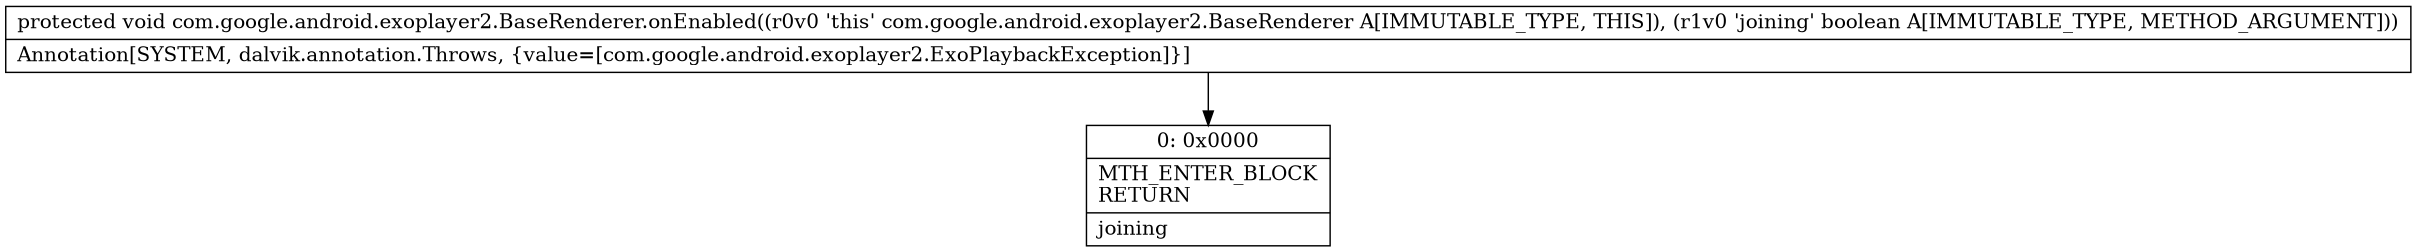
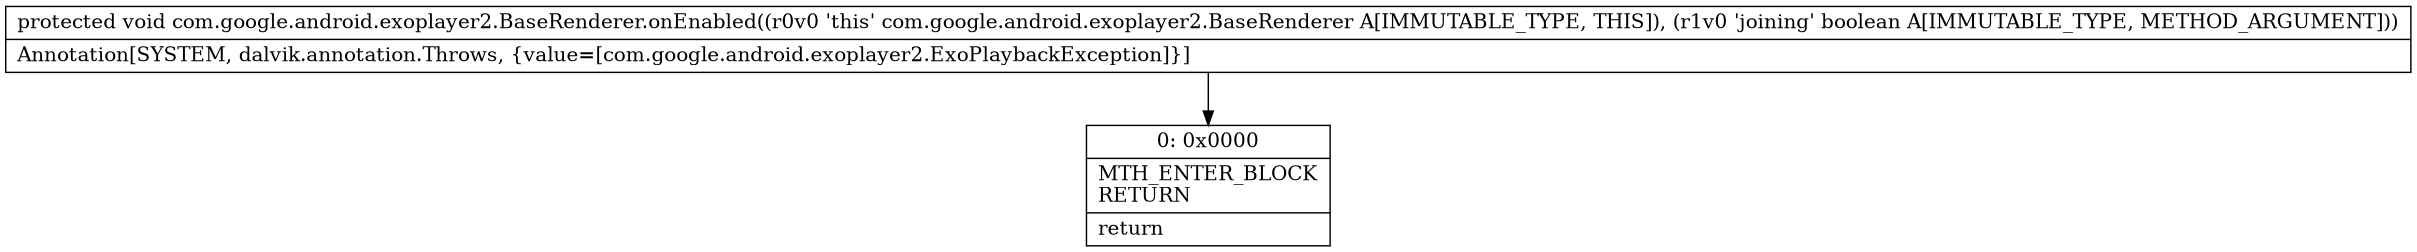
node "0: 0x0000": text "joining" -> "return"
